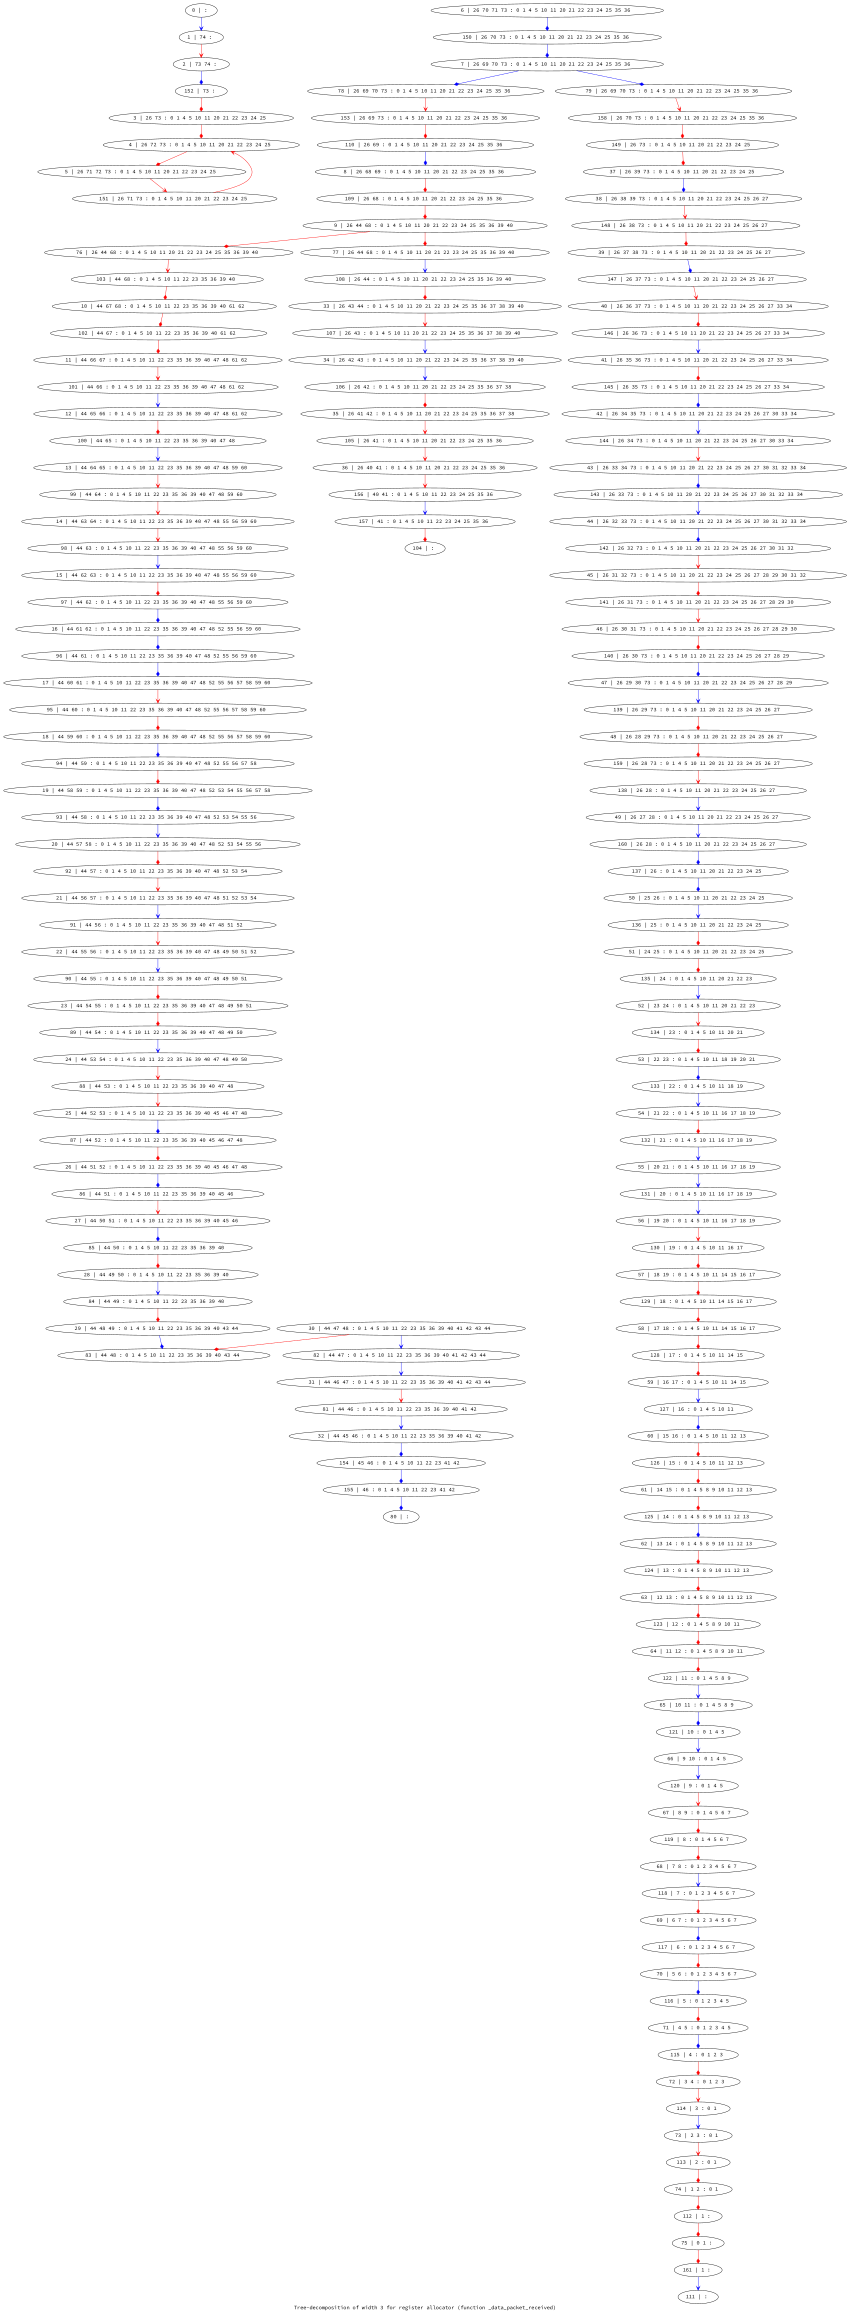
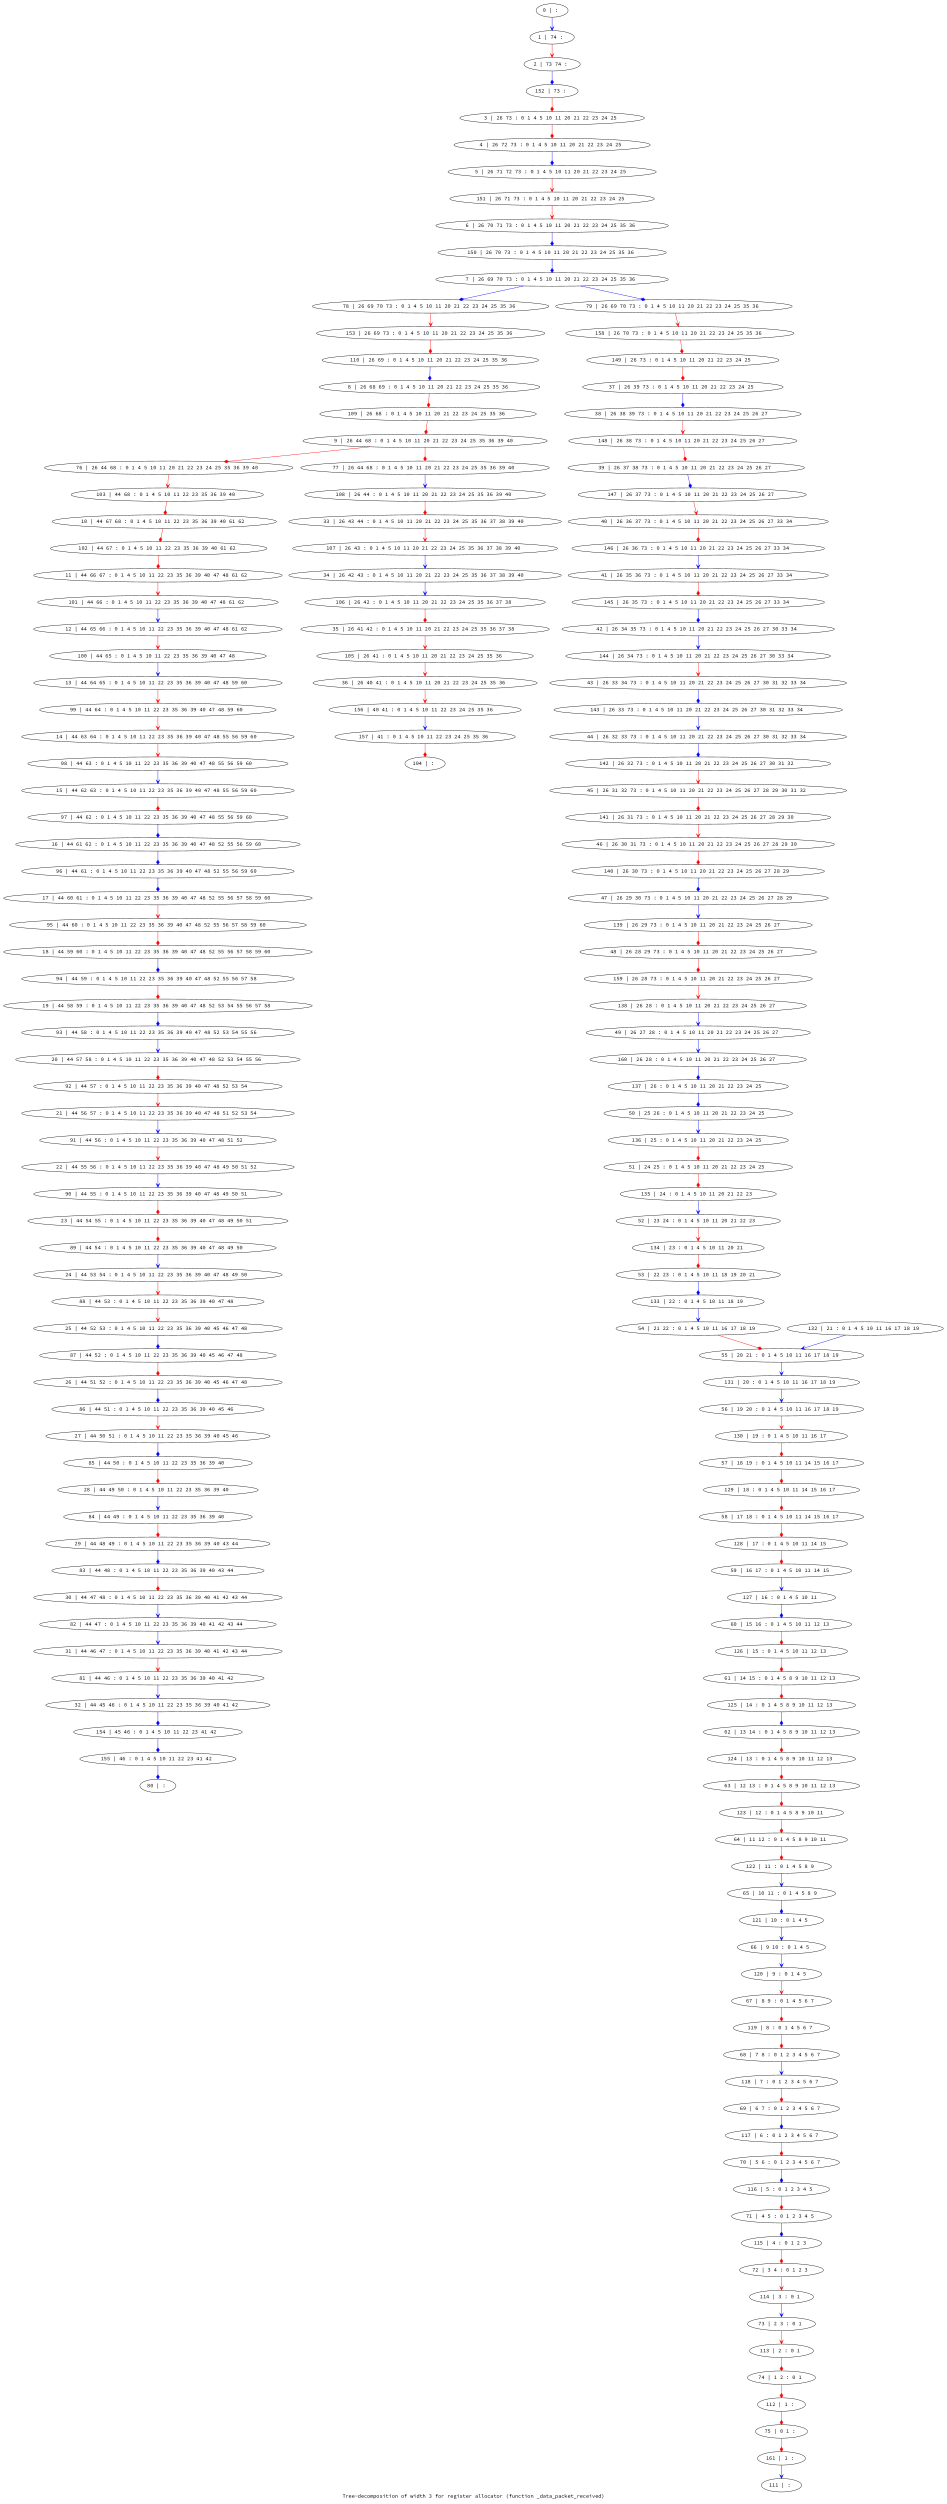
edge "4 | 26 72 73 : 0 1 4 5 10 11 20 21 22 23 24 25" -> "5 | 26 71 72 73 : 0 1 4 5 10 11 20 21 22 23 24 25": color red -> blue
edge "151 | 26 71 73 : 0 1 4 5 10 11 20 21 22 23 24 25" -> "4 | 26 72 73 : 0 1 4 5 10 11 20 21 22 23 24 25": now "151 | 26 71 73 : 0 1 4 5 10 11 20 21 22 23 24 25" -> "6 | 26 70 71 73 : 0 1 4 5 10 11 20 21 22 23 24 25 35 36"
edge "12 | 44 65 66 : 0 1 4 5 10 11 22 23 35 36 39 40 47 48 61 62" -> "100 | 44 65 : 0 1 4 5 10 11 22 23 35 36 39 40 47 48": arrowhead diamond -> vee
edge "54 | 21 22 : 0 1 4 5 10 11 16 17 18 19" -> "132 | 21 : 0 1 4 5 10 11 16 17 18 19": now "54 | 21 22 : 0 1 4 5 10 11 16 17 18 19" -> "55 | 20 21 : 0 1 4 5 10 11 16 17 18 19"
edge "30 | 44 47 48 : 0 1 4 5 10 11 22 23 35 36 39 40 41 42 43 44" -> "83 | 44 48 : 0 1 4 5 10 11 22 23 35 36 39 40 43 44": reversed
